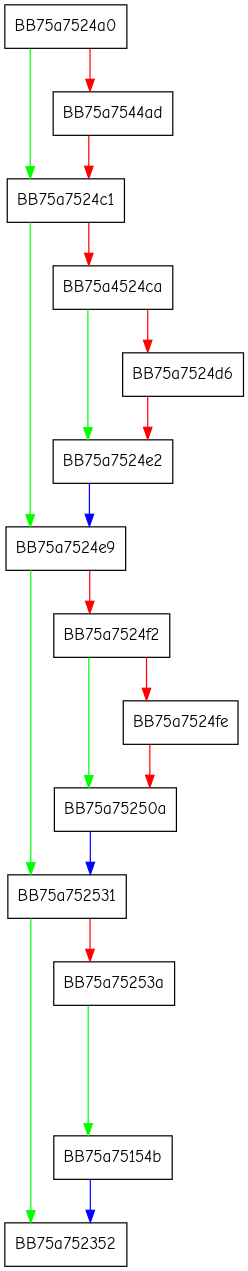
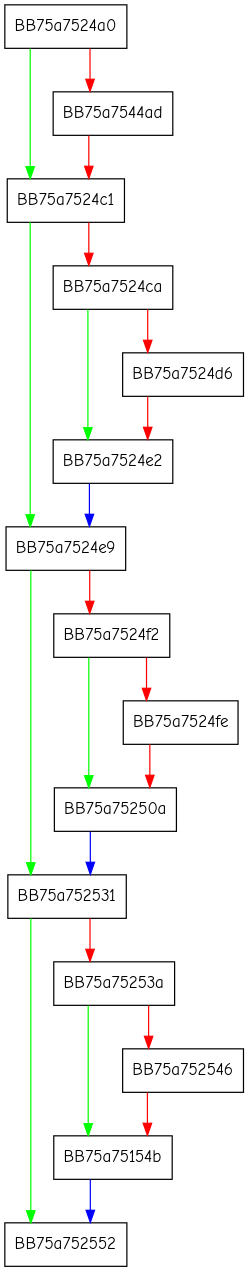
node "BB75a4524ca": label "BB75a4524ca" -> "BB75a7524ca"
node "BB75a752546": added
node "BB75a752352": label "BB75a752352" -> "BB75a752552"
